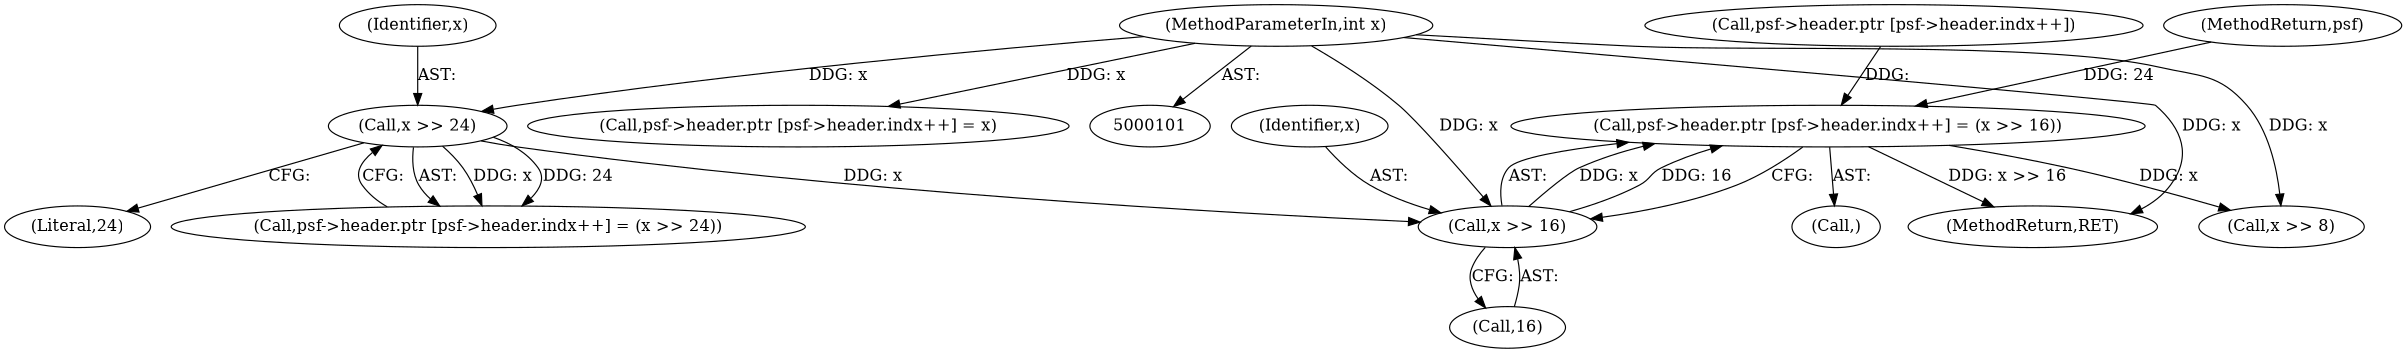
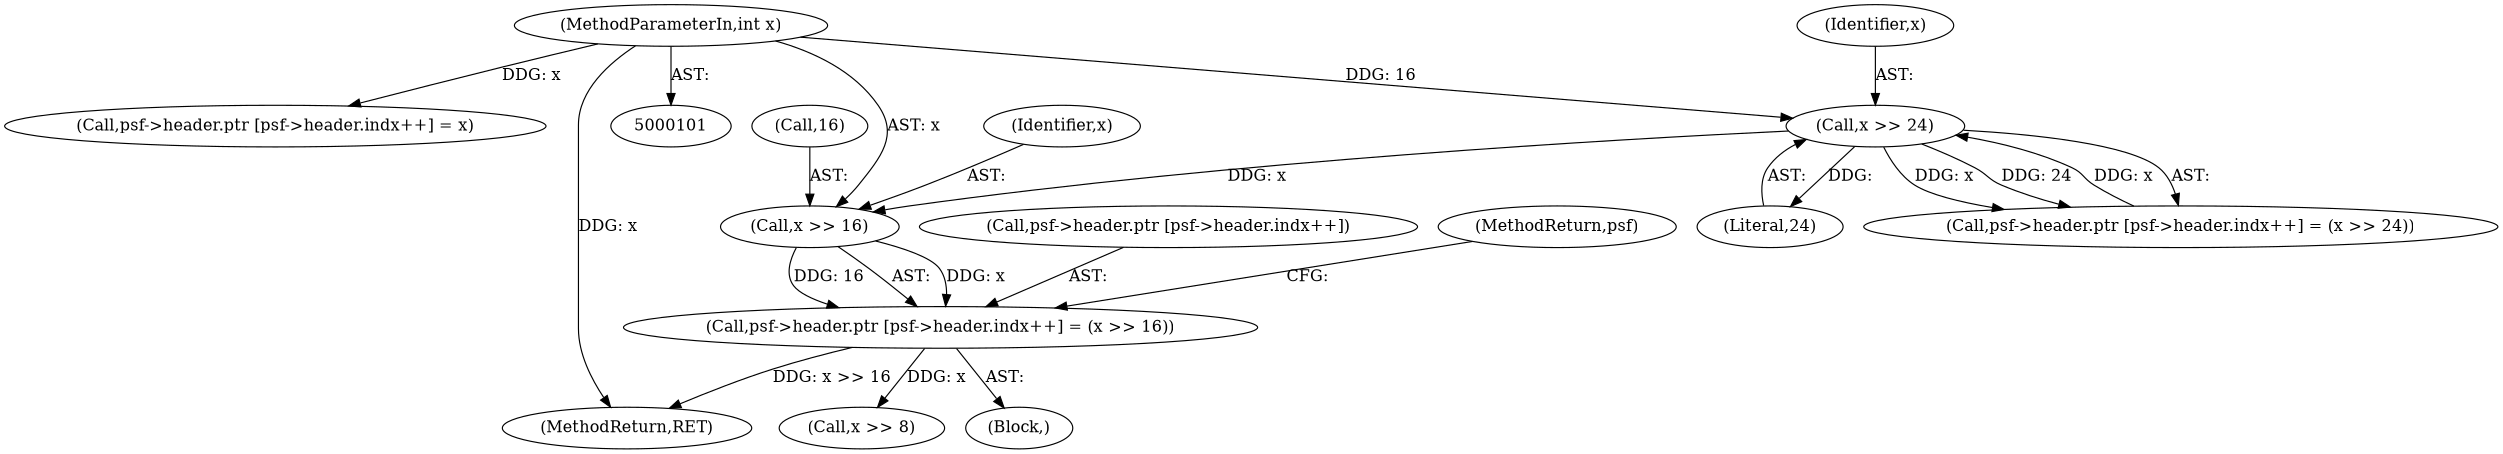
edge "(MethodParameterIn,int x)" -> "(Call,x >> 8)": removed, label "DDG: x"
edge "(MethodParameterIn,int x)" -> "(Call,x >> 24)": label "DDG: x" -> "DDG: 16"
edge "(Call,psf->header.ptr [psf->header.indx++])" -> "(Call,psf->header.ptr [psf->header.indx++] = (x >> 16))": label "DDG: " -> "AST: "
edge "(MethodReturn,psf)" -> "(Call,psf->header.ptr [psf->header.indx++] = (x >> 16))": label "DDG: 24" -> "CFG: "
edge "(MethodParameterIn,int x)" -> "(Call,x >> 16)": label "DDG: x" -> "AST: x"
edge "(Literal,24)" -> "(Call,x >> 24)": added, label "AST:"
edge "(Call,x >> 24)" -> "(Literal,24)": label "CFG: " -> "DDG: "
edge "(Call,psf->header.ptr [psf->header.indx++] = (x >> 24))" -> "(Call,x >> 24)": label "CFG: " -> "DDG: x"
edge "(Call,psf->header.ptr [psf->header.indx++] = (x >> 16))" -> "(Call,x >> 16)": removed, label "CFG:"
node "(Call,)": label "(Call,)" -> "(Block,)"
edge "(Call,x >> 16)" -> "(Call,16)": removed, label "CFG:"
